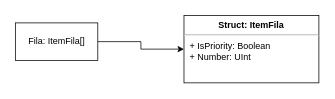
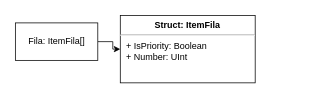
node "Struct: ItemFila + IsPriority: Boolean + Number: UInt": moved (252, 49) -> (188, 49)
